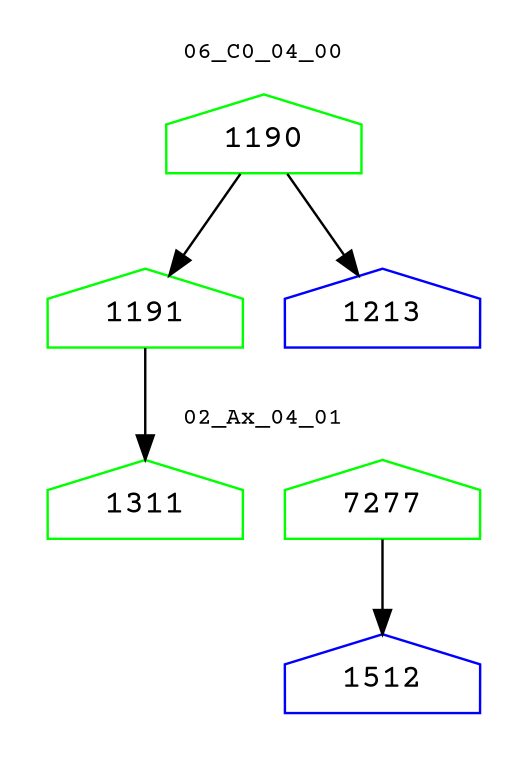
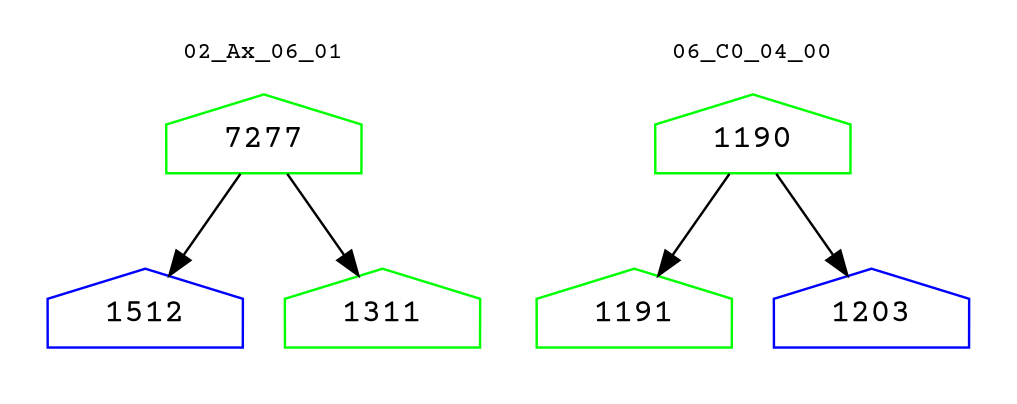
node "1213": label "1213" -> "1203"
edge "1191" -> "1311": now "7277" -> "1311"
cluster "02_Ax_04_01": label "02_Ax_04_01" -> "02_Ax_06_01"
